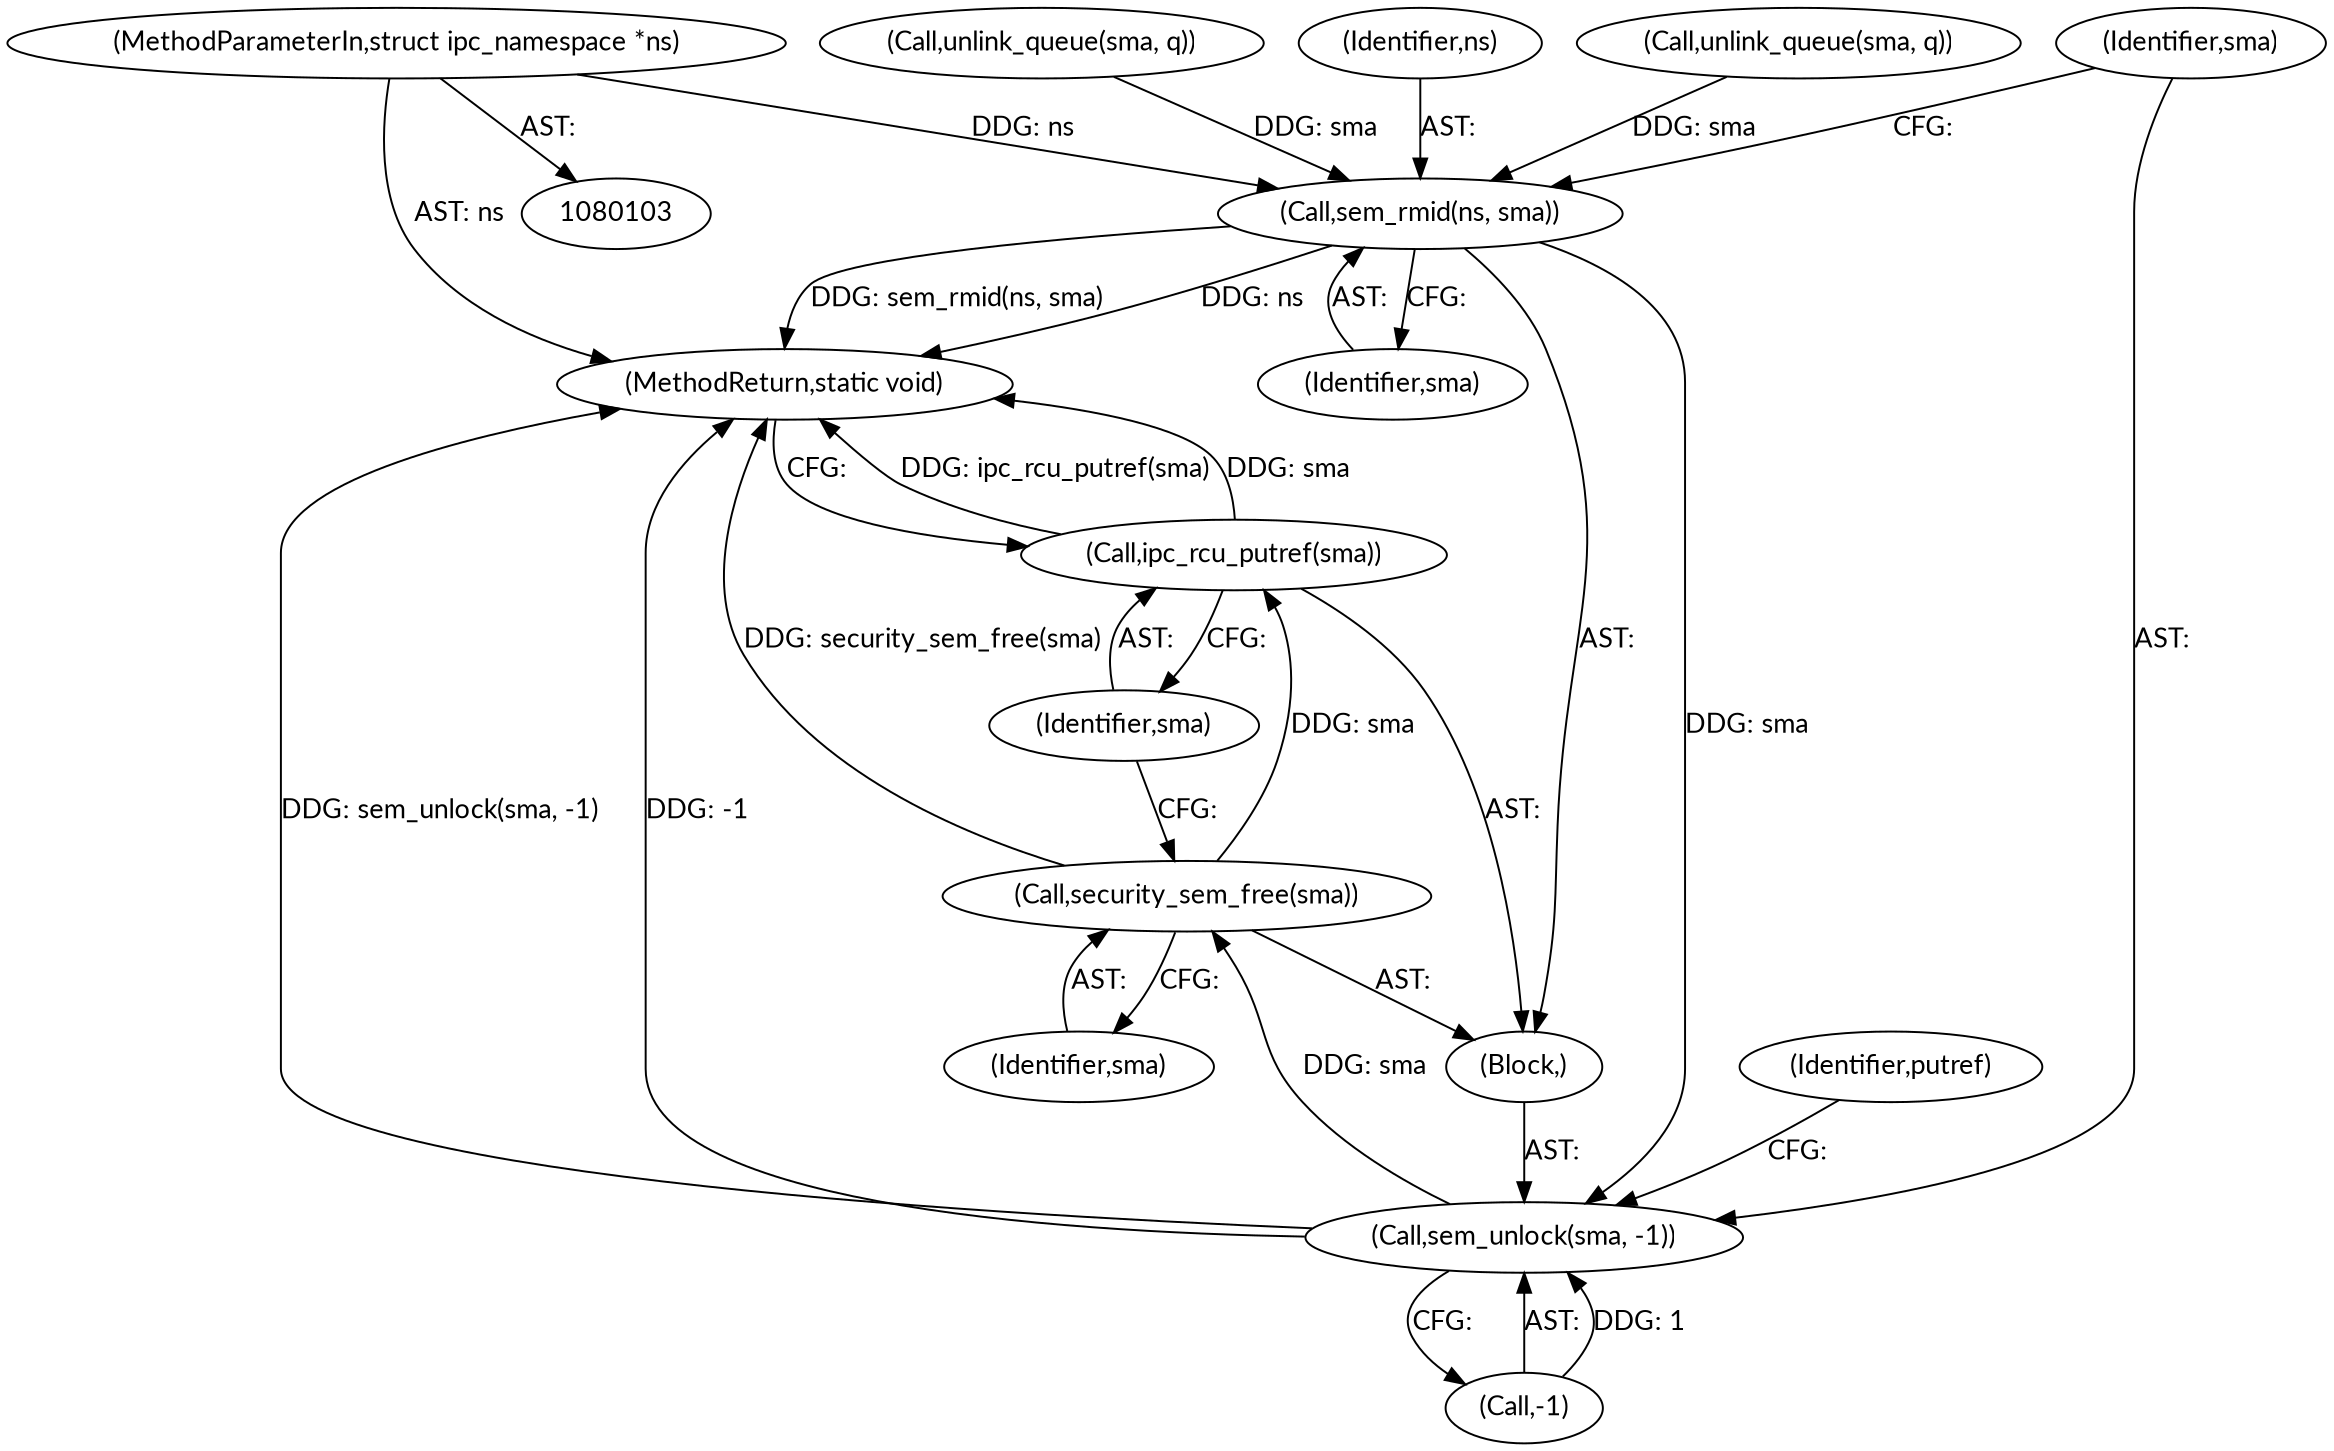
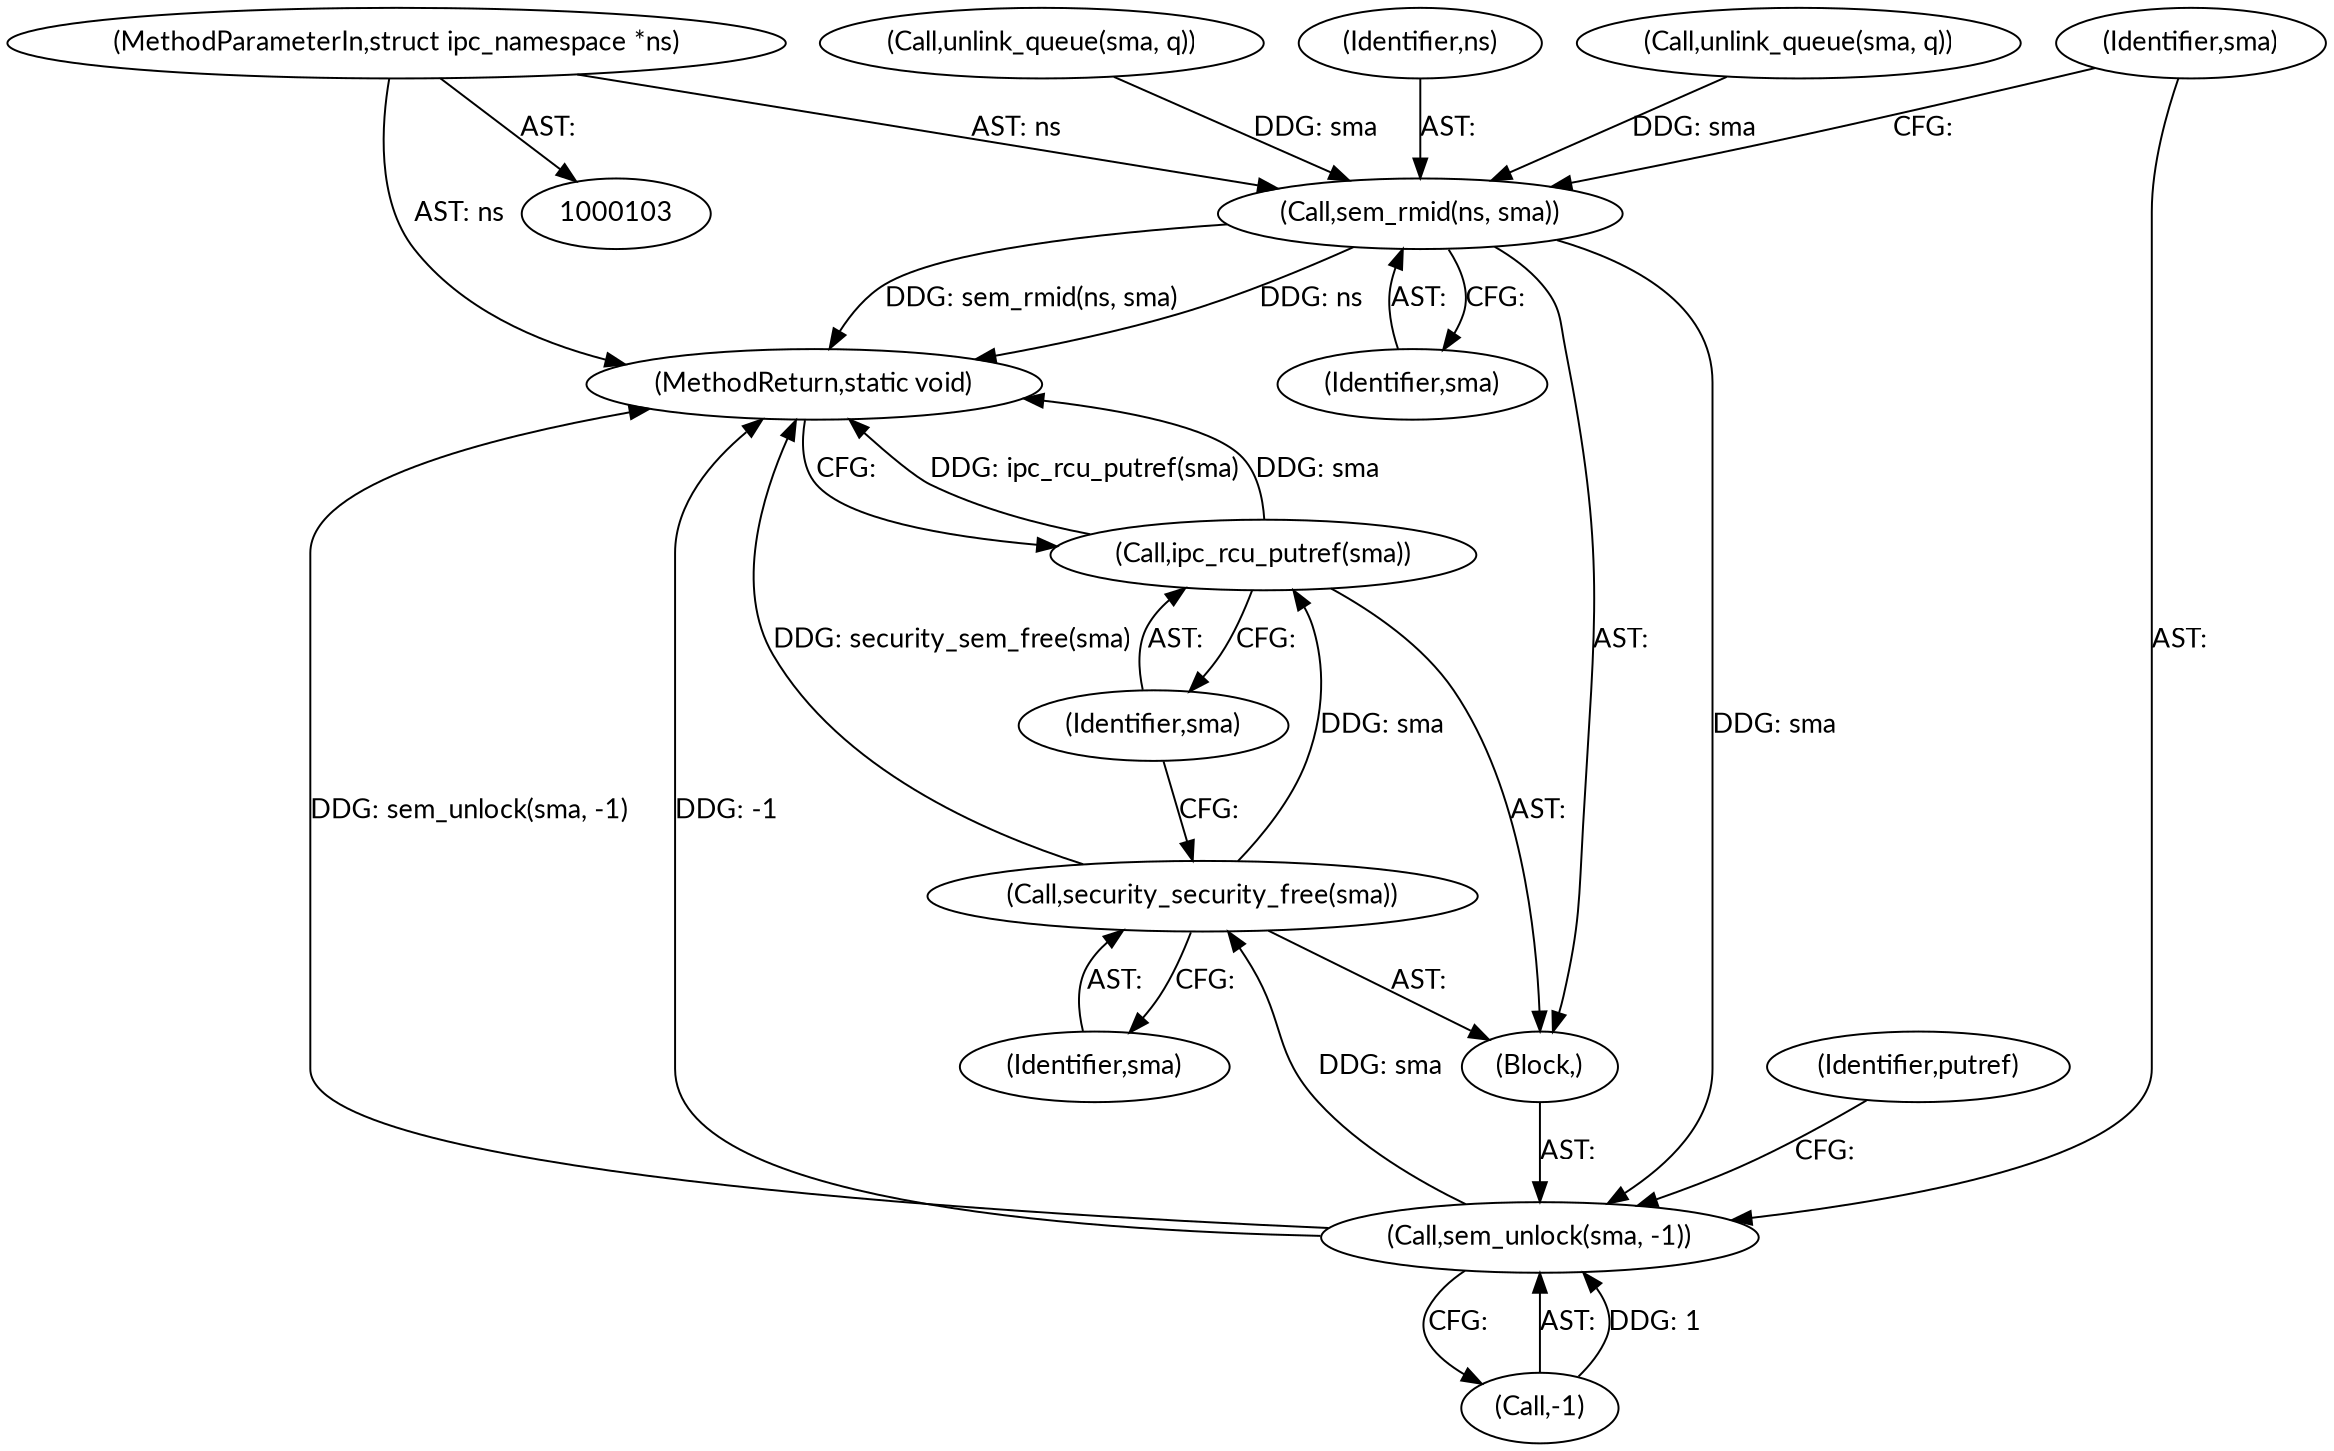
edge "(MethodParameterIn,struct ipc_namespace *ns)" -> "(Call,sem_rmid(ns, sma))": label "DDG: ns" -> "AST: ns"
node "1080103": label "1080103" -> "1000103"
node "(Call,security_sem_free(sma))": label "(Call,security_sem_free(sma))" -> "(Call,security_security_free(sma))"
